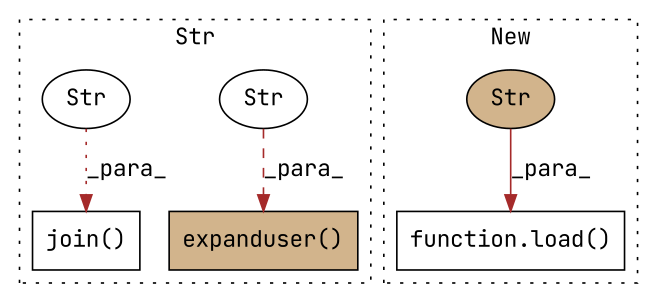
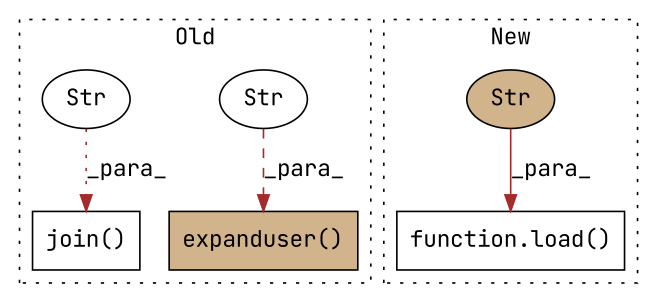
cluster "Str": label "Str" -> "Old"
